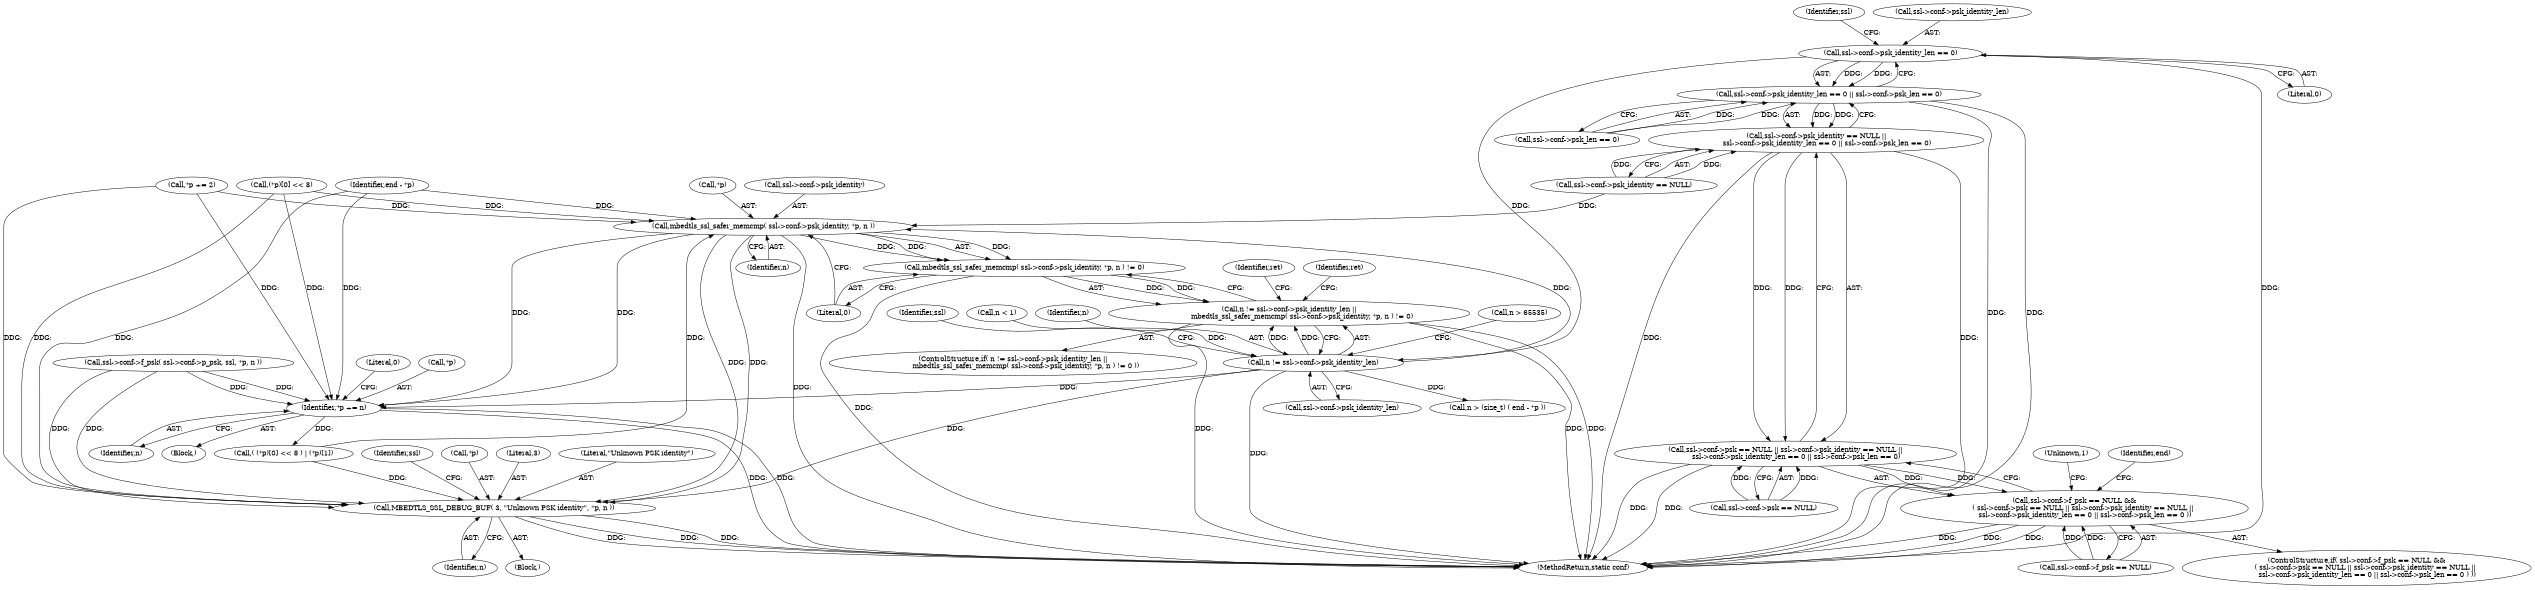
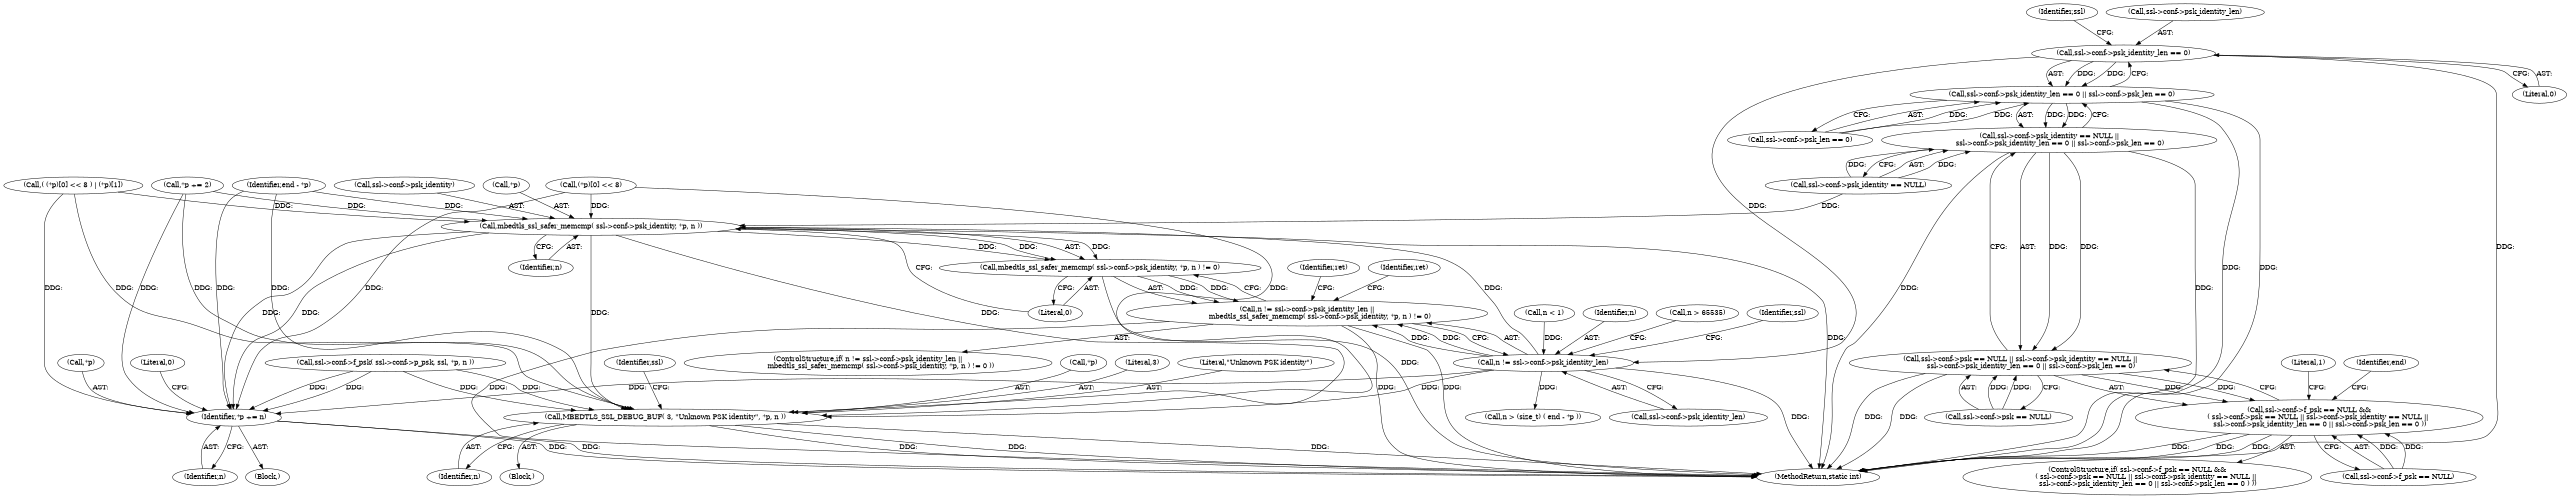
edge "(Identifier,*p += n)" -> "(Call,( (*p)[0] << 8 ) | (*p)[1])": reversed
node "(Unknown,1)": label "(Unknown,1)" -> "(Literal,1)"
node "(MethodReturn,static conf)": label "(MethodReturn,static conf)" -> "(MethodReturn,static int)"
